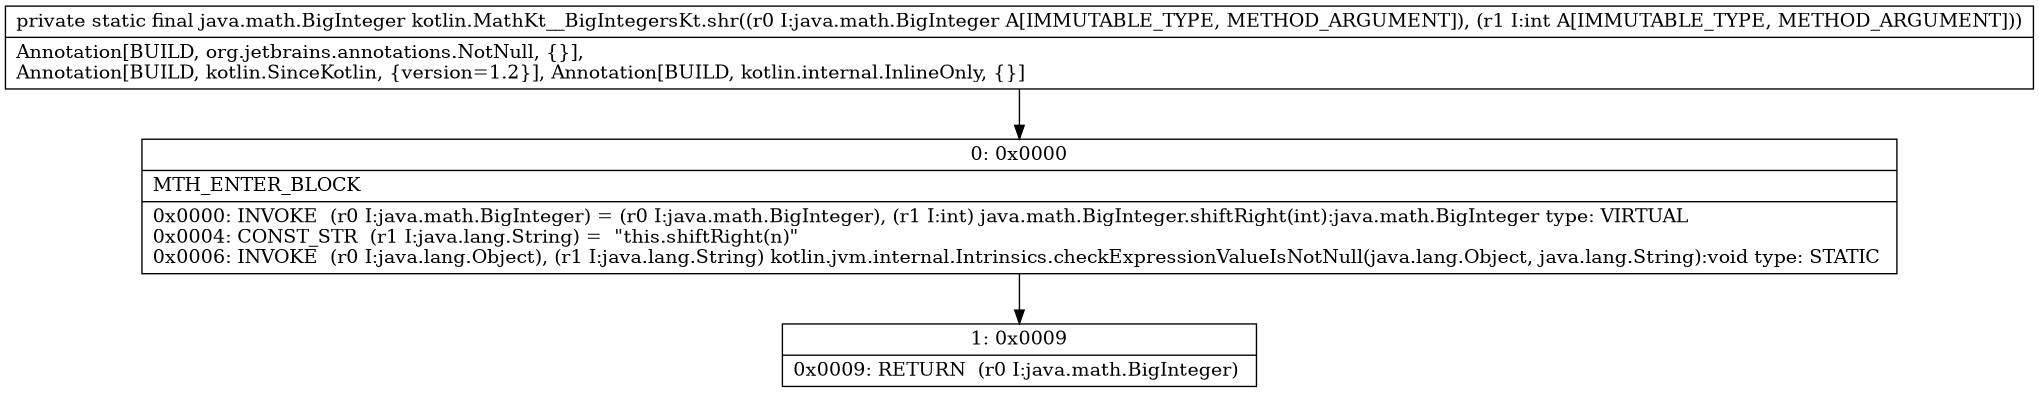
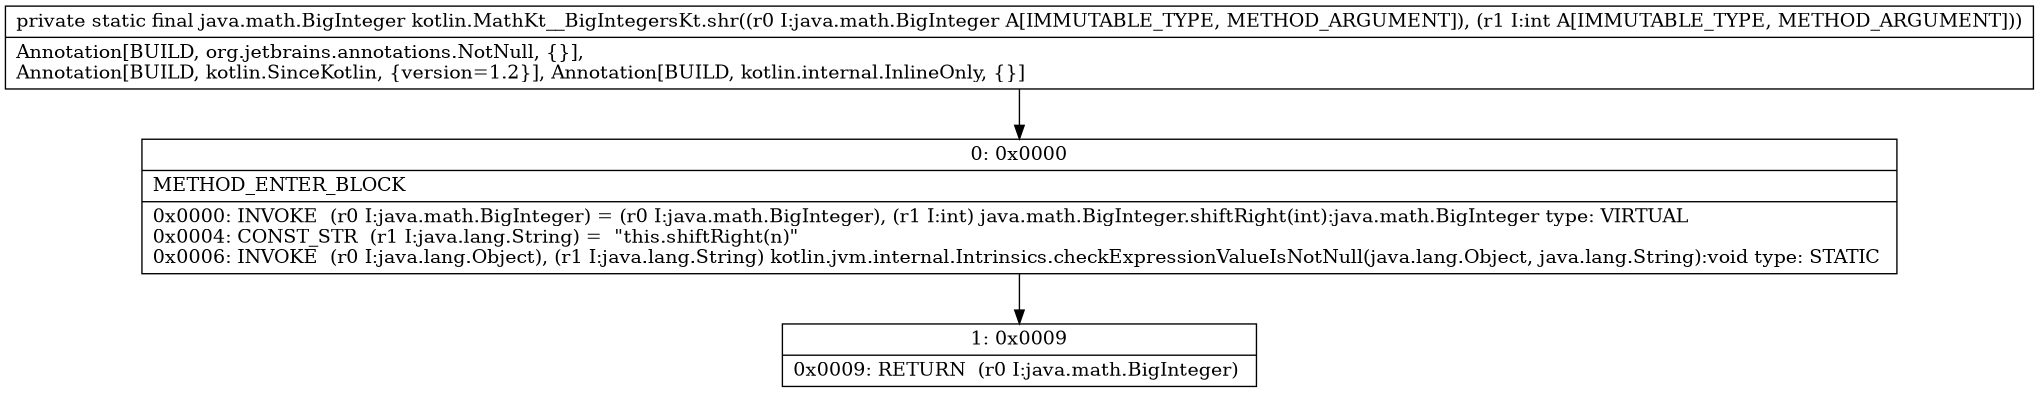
node "0: 0x0000": text "MTH_ENTER_BLOCK" -> "METHOD_ENTER_BLOCK"
